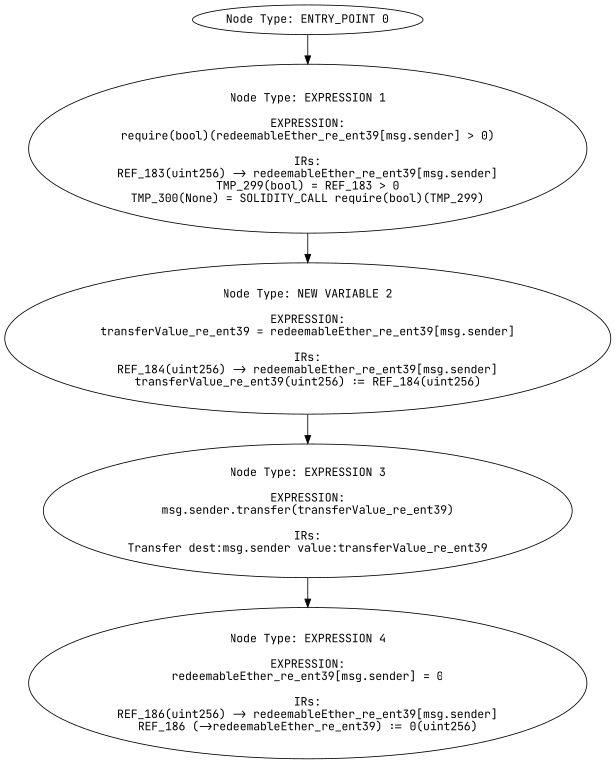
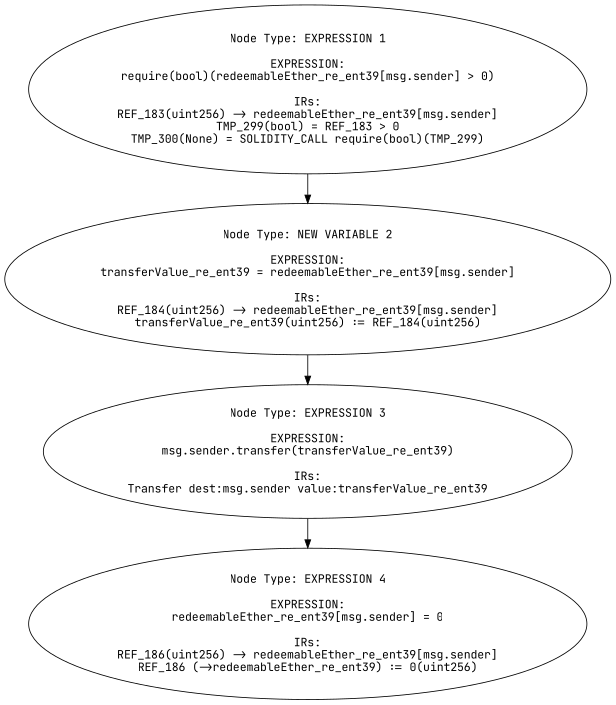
node "Node Type: ENTRY_POINT 0": removed
